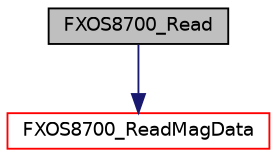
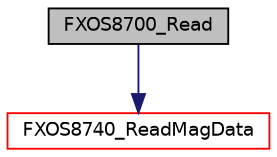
node "FXOS8700_ReadMagData": label "FXOS8700_ReadMagData" -> "FXOS8740_ReadMagData"
